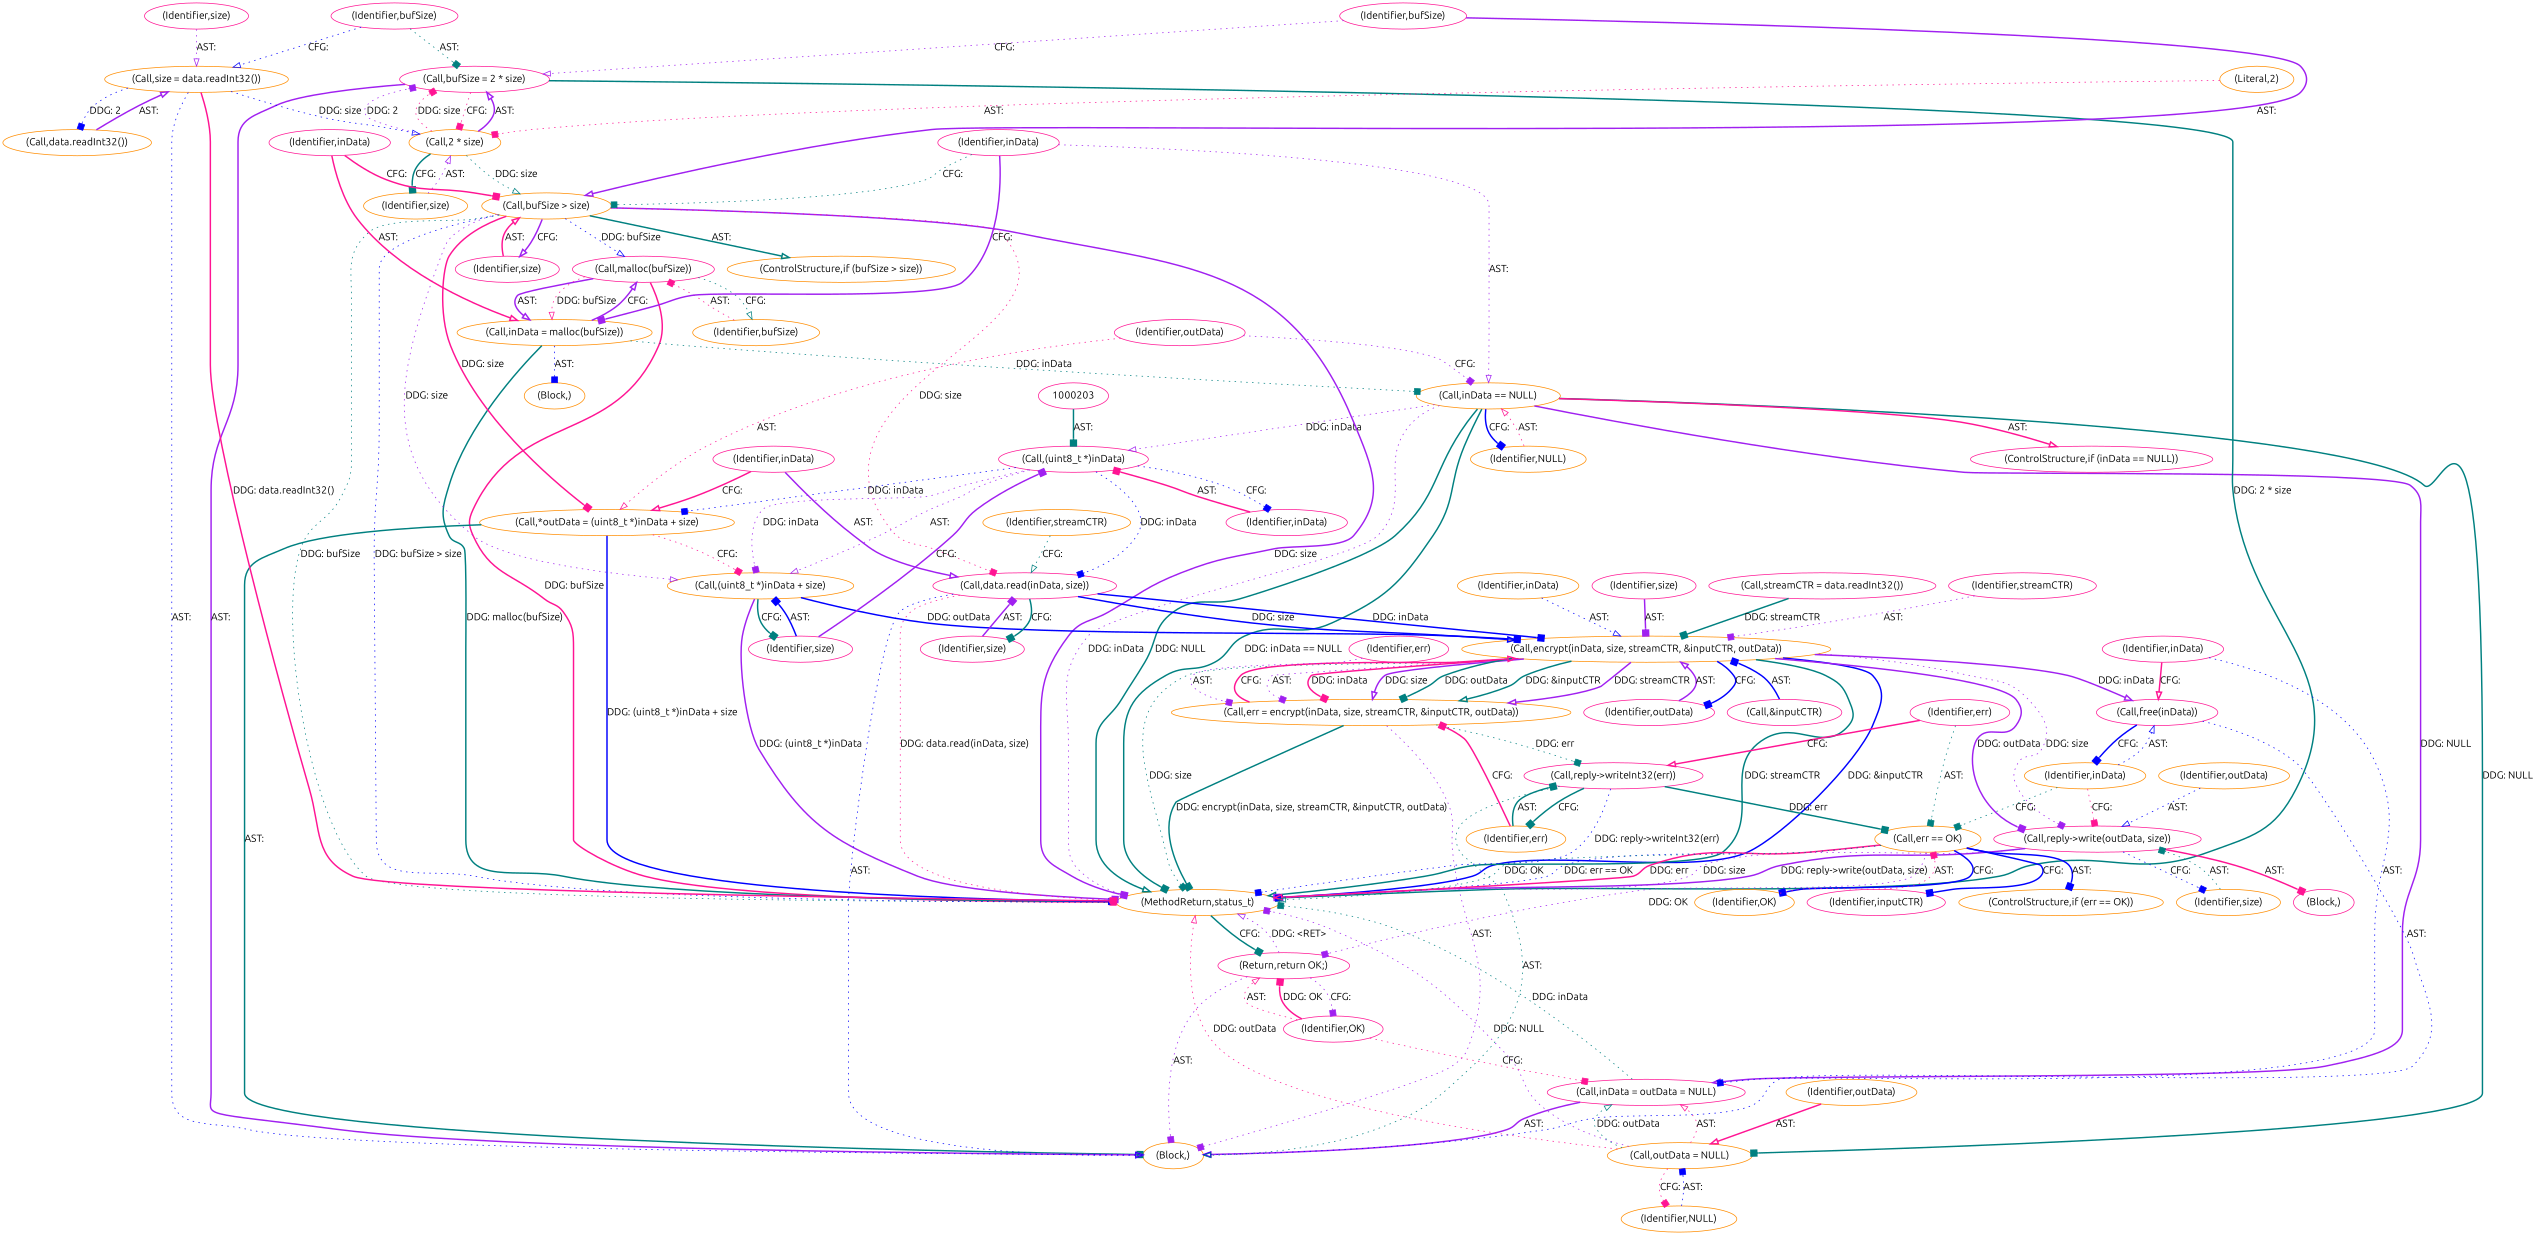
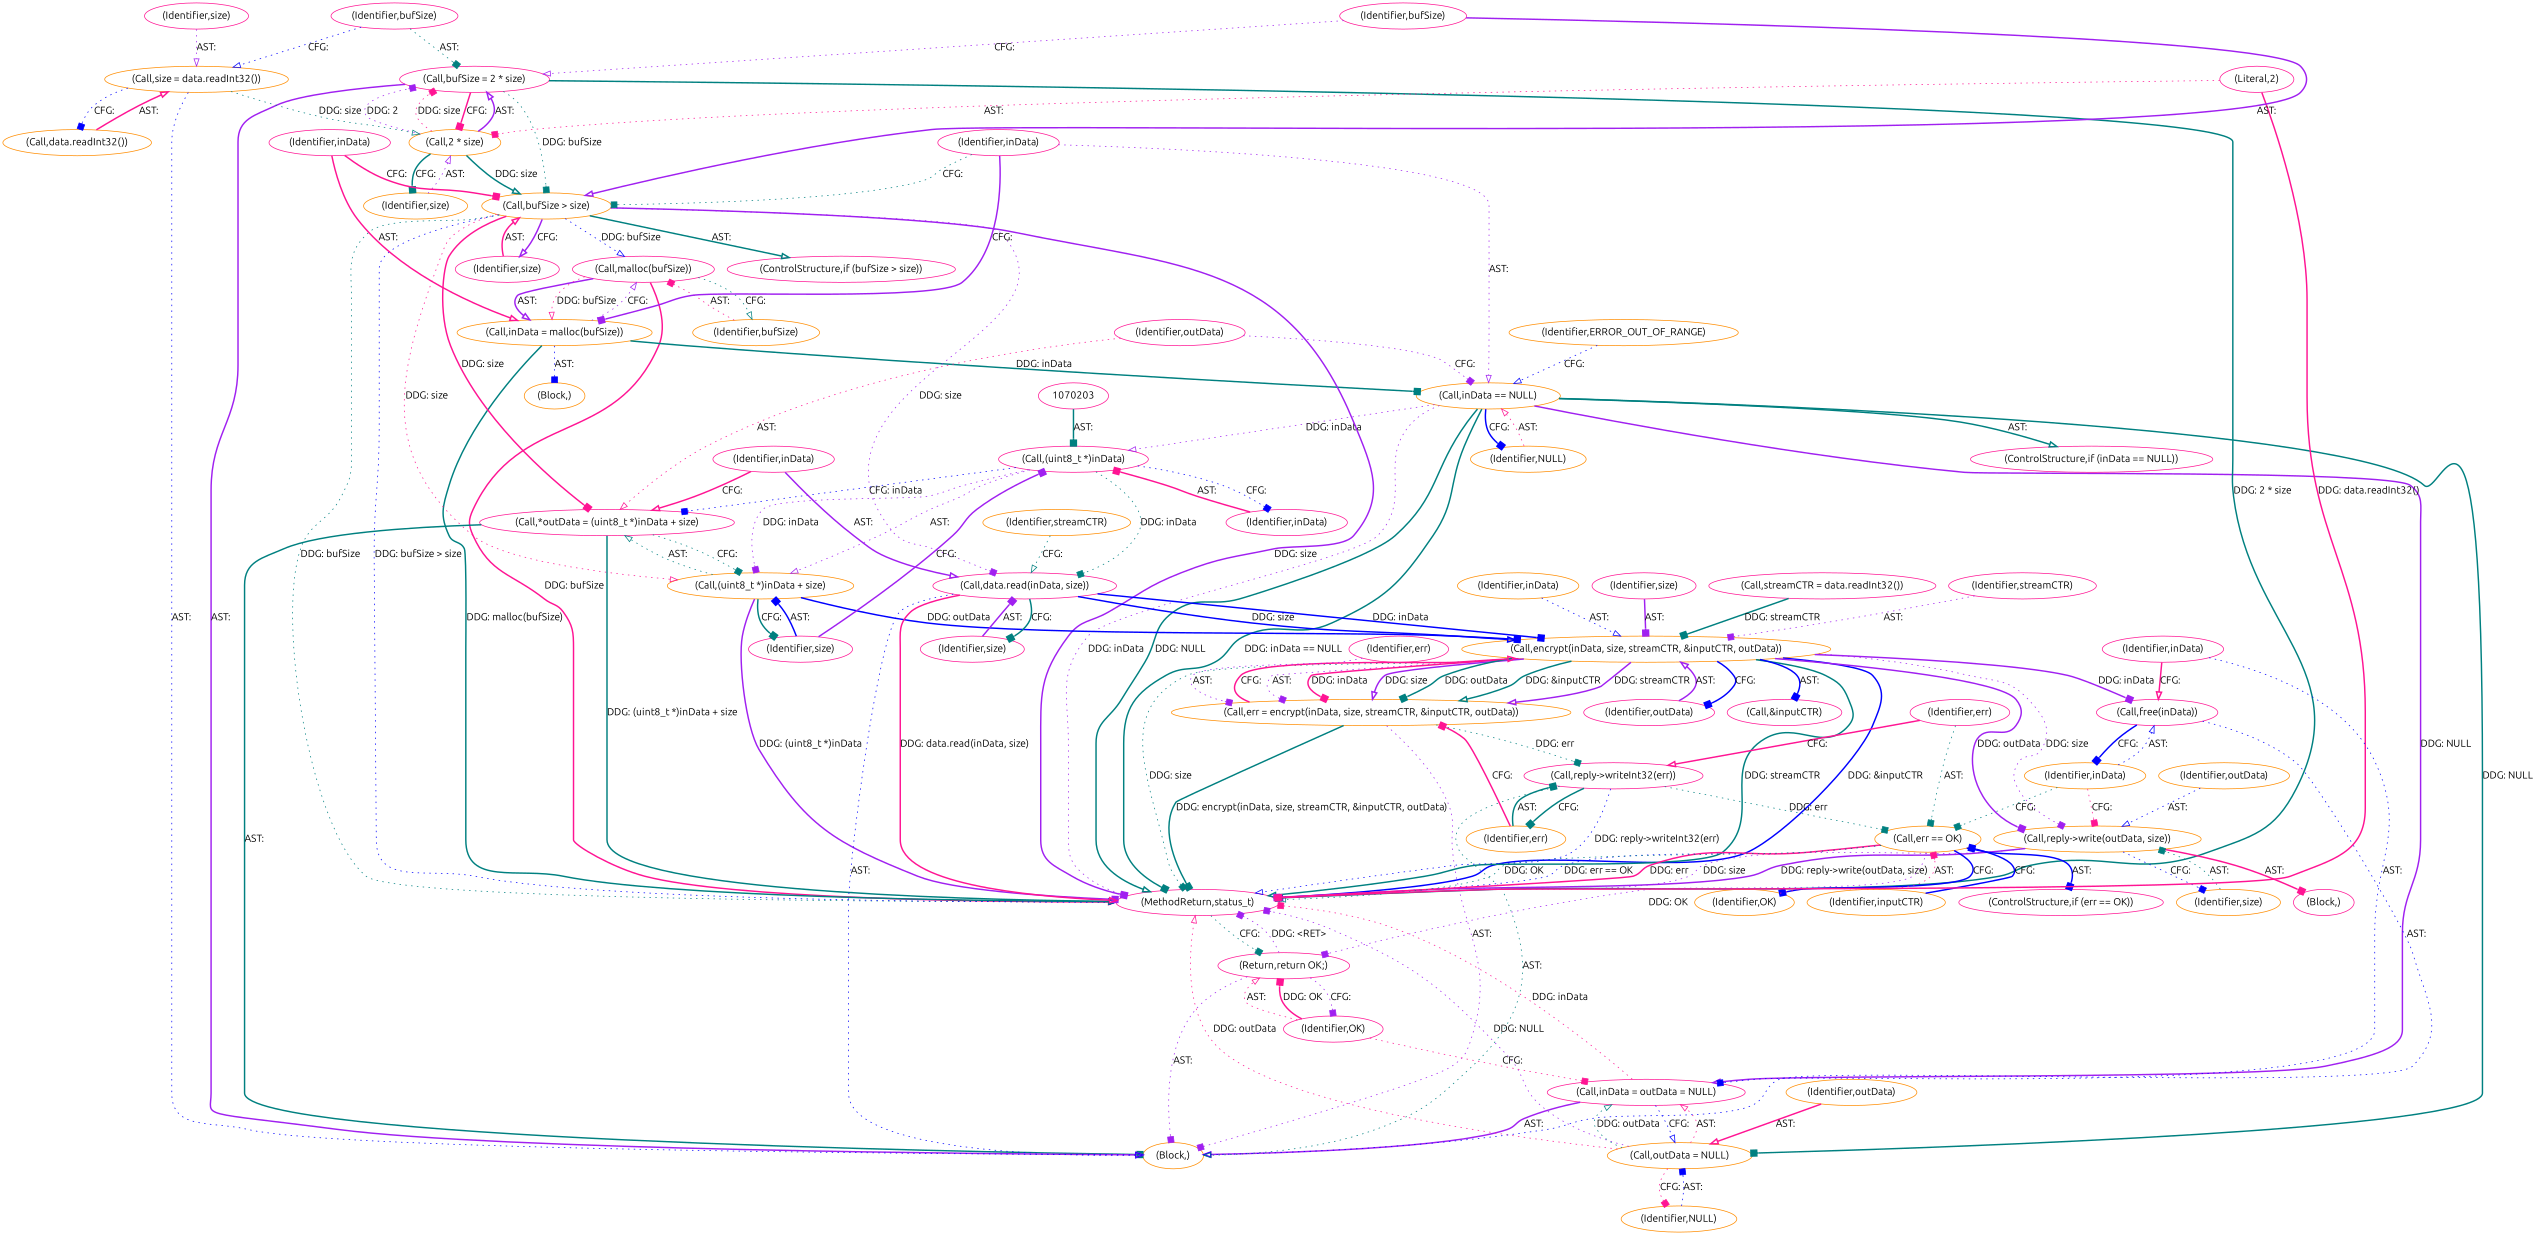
node "(Literal,2)": color darkorange -> deeppink
edge "(Call,bufSize = 2 * size)" -> "(Call,2 * size)": style dotted -> bold
edge "(Call,size = data.readInt32())" -> "(Call,data.readInt32())": label "DDG: 2" -> "CFG: "
edge "(Call,data.readInt32())" -> "(Call,size = data.readInt32())": color purple -> deeppink
edge "(Call,size = data.readInt32())" -> "(Call,2 * size)": color blue -> teal
edge "(Call,bufSize = 2 * size)" -> "(Call,bufSize > size)": added, label "DDG: bufSize"
edge "(Call,2 * size)" -> "(Call,bufSize > size)": style dotted -> bold
edge "(Call,bufSize > size)" -> "(Call,data.read(inData, size))": color deeppink -> purple
node "(ControlStructure,if (bufSize > size))": color darkorange -> deeppink
edge "(Call,inData = malloc(bufSize))" -> "(Call,malloc(bufSize))": style bold -> dotted
node "(Identifier,ERROR_OUT_OF_RANGE)": added
edge "(Call,inData = malloc(bufSize))" -> "(Call,inData == NULL)": style dotted -> bold
node "1000203": label "1000203" -> "1070203"
edge "(Call,inData == NULL)" -> "(ControlStructure,if (inData == NULL))": color deeppink -> teal
edge "(Call,bufSize > size)" -> "(Call,(uint8_t *)inData + size)": color purple -> deeppink
edge "(Call,(uint8_t *)inData)" -> "(Call,*outData = (uint8_t *)inData + size)": label "DDG: inData" -> "CFG: inData"
node "(Call,*outData = (uint8_t *)inData + size)": color darkorange -> deeppink
edge "(Call,(uint8_t *)inData)" -> "(Call,data.read(inData, size))": color blue -> teal
edge "(Call,*outData = (uint8_t *)inData + size)" -> "(Call,(uint8_t *)inData + size)": color deeppink -> teal
edge "(Call,(uint8_t *)inData + size)" -> "(Call,*outData = (uint8_t *)inData + size)": added, label "AST:"
edge "(Call,encrypt(inData, size, streamCTR, &inputCTR, outData))" -> "(Call,free(inData))": arrowhead onormal -> box
edge "(Call,&inputCTR)" -> "(Call,encrypt(inData, size, streamCTR, &inputCTR, outData))": reversed
edge "(Call,malloc(bufSize))" -> "(MethodReturn,status_t)": arrowhead box -> onormal
edge "(Call,reply->writeInt32(err))" -> "(Call,err == OK)": style bold -> dotted
edge "(Call,data.read(inData, size))" -> "(MethodReturn,status_t)": style dotted -> bold
node "(Call,reply->write(outData, size))": color deeppink -> darkorange
edge "(Call,size = data.readInt32())" -> "(MethodReturn,status_t)": now "(Literal,2)" -> "(MethodReturn,status_t)"
edge "(Call,reply->writeInt32(err))" -> "(MethodReturn,status_t)": arrowhead box -> onormal
edge "(Call,*outData = (uint8_t *)inData + size)" -> "(MethodReturn,status_t)": color blue -> teal
edge "(Call,err == OK)" -> "(Identifier,inputCTR)": reversed
node "(MethodReturn,status_t)": color darkorange -> deeppink
node "(Identifier,inputCTR)": color deeppink -> darkorange
node "(ControlStructure,if (err == OK))": color darkorange -> deeppink
edge "(Return,return OK;)" -> "(MethodReturn,status_t)": arrowhead onormal -> box
edge "(MethodReturn,status_t)" -> "(Return,return OK;)": style bold -> dotted
edge "(Call,inData = outData = NULL)" -> "(MethodReturn,status_t)": color teal -> deeppink
edge "(Call,inData = outData = NULL)" -> "(Call,outData = NULL)": added, label "CFG:"
